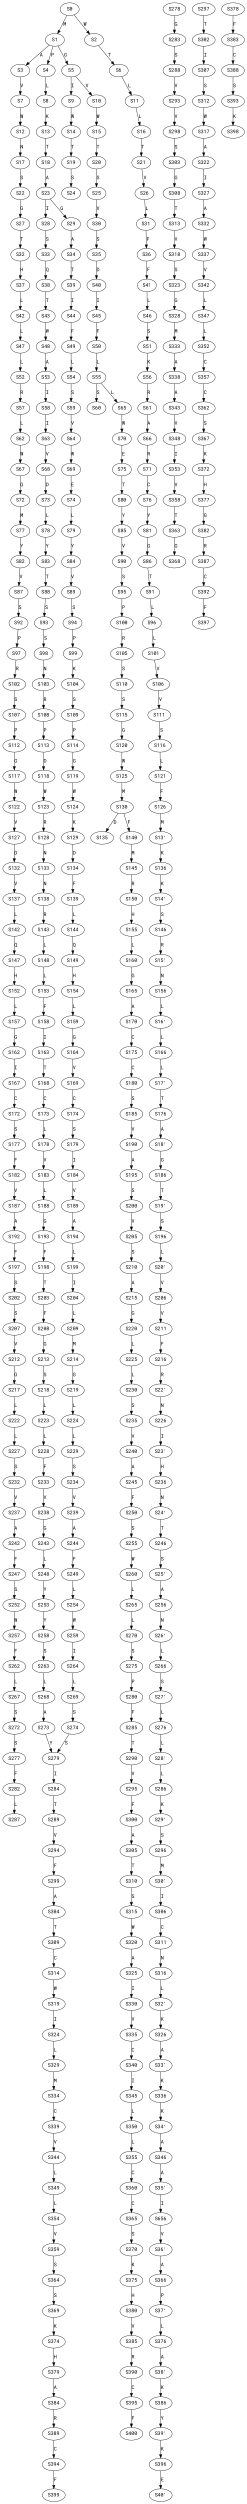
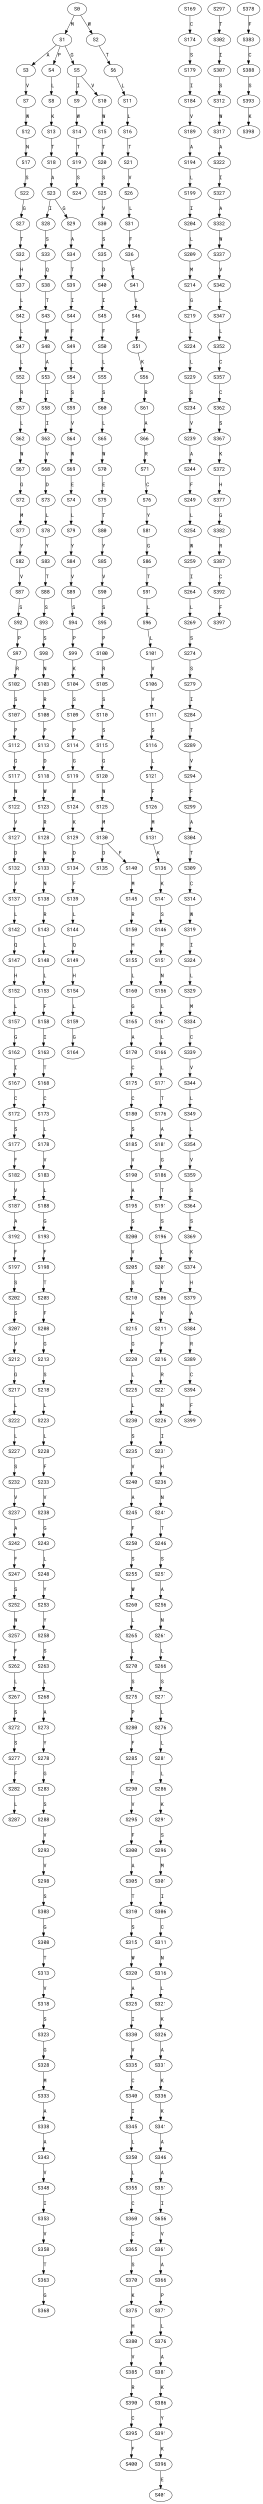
edge "S55" -> "S65": now "S60" -> "S65"
edge "S164" -> "S169": removed, label "V"
edge "S273" -> "S279": now "S273" -> "S278"
